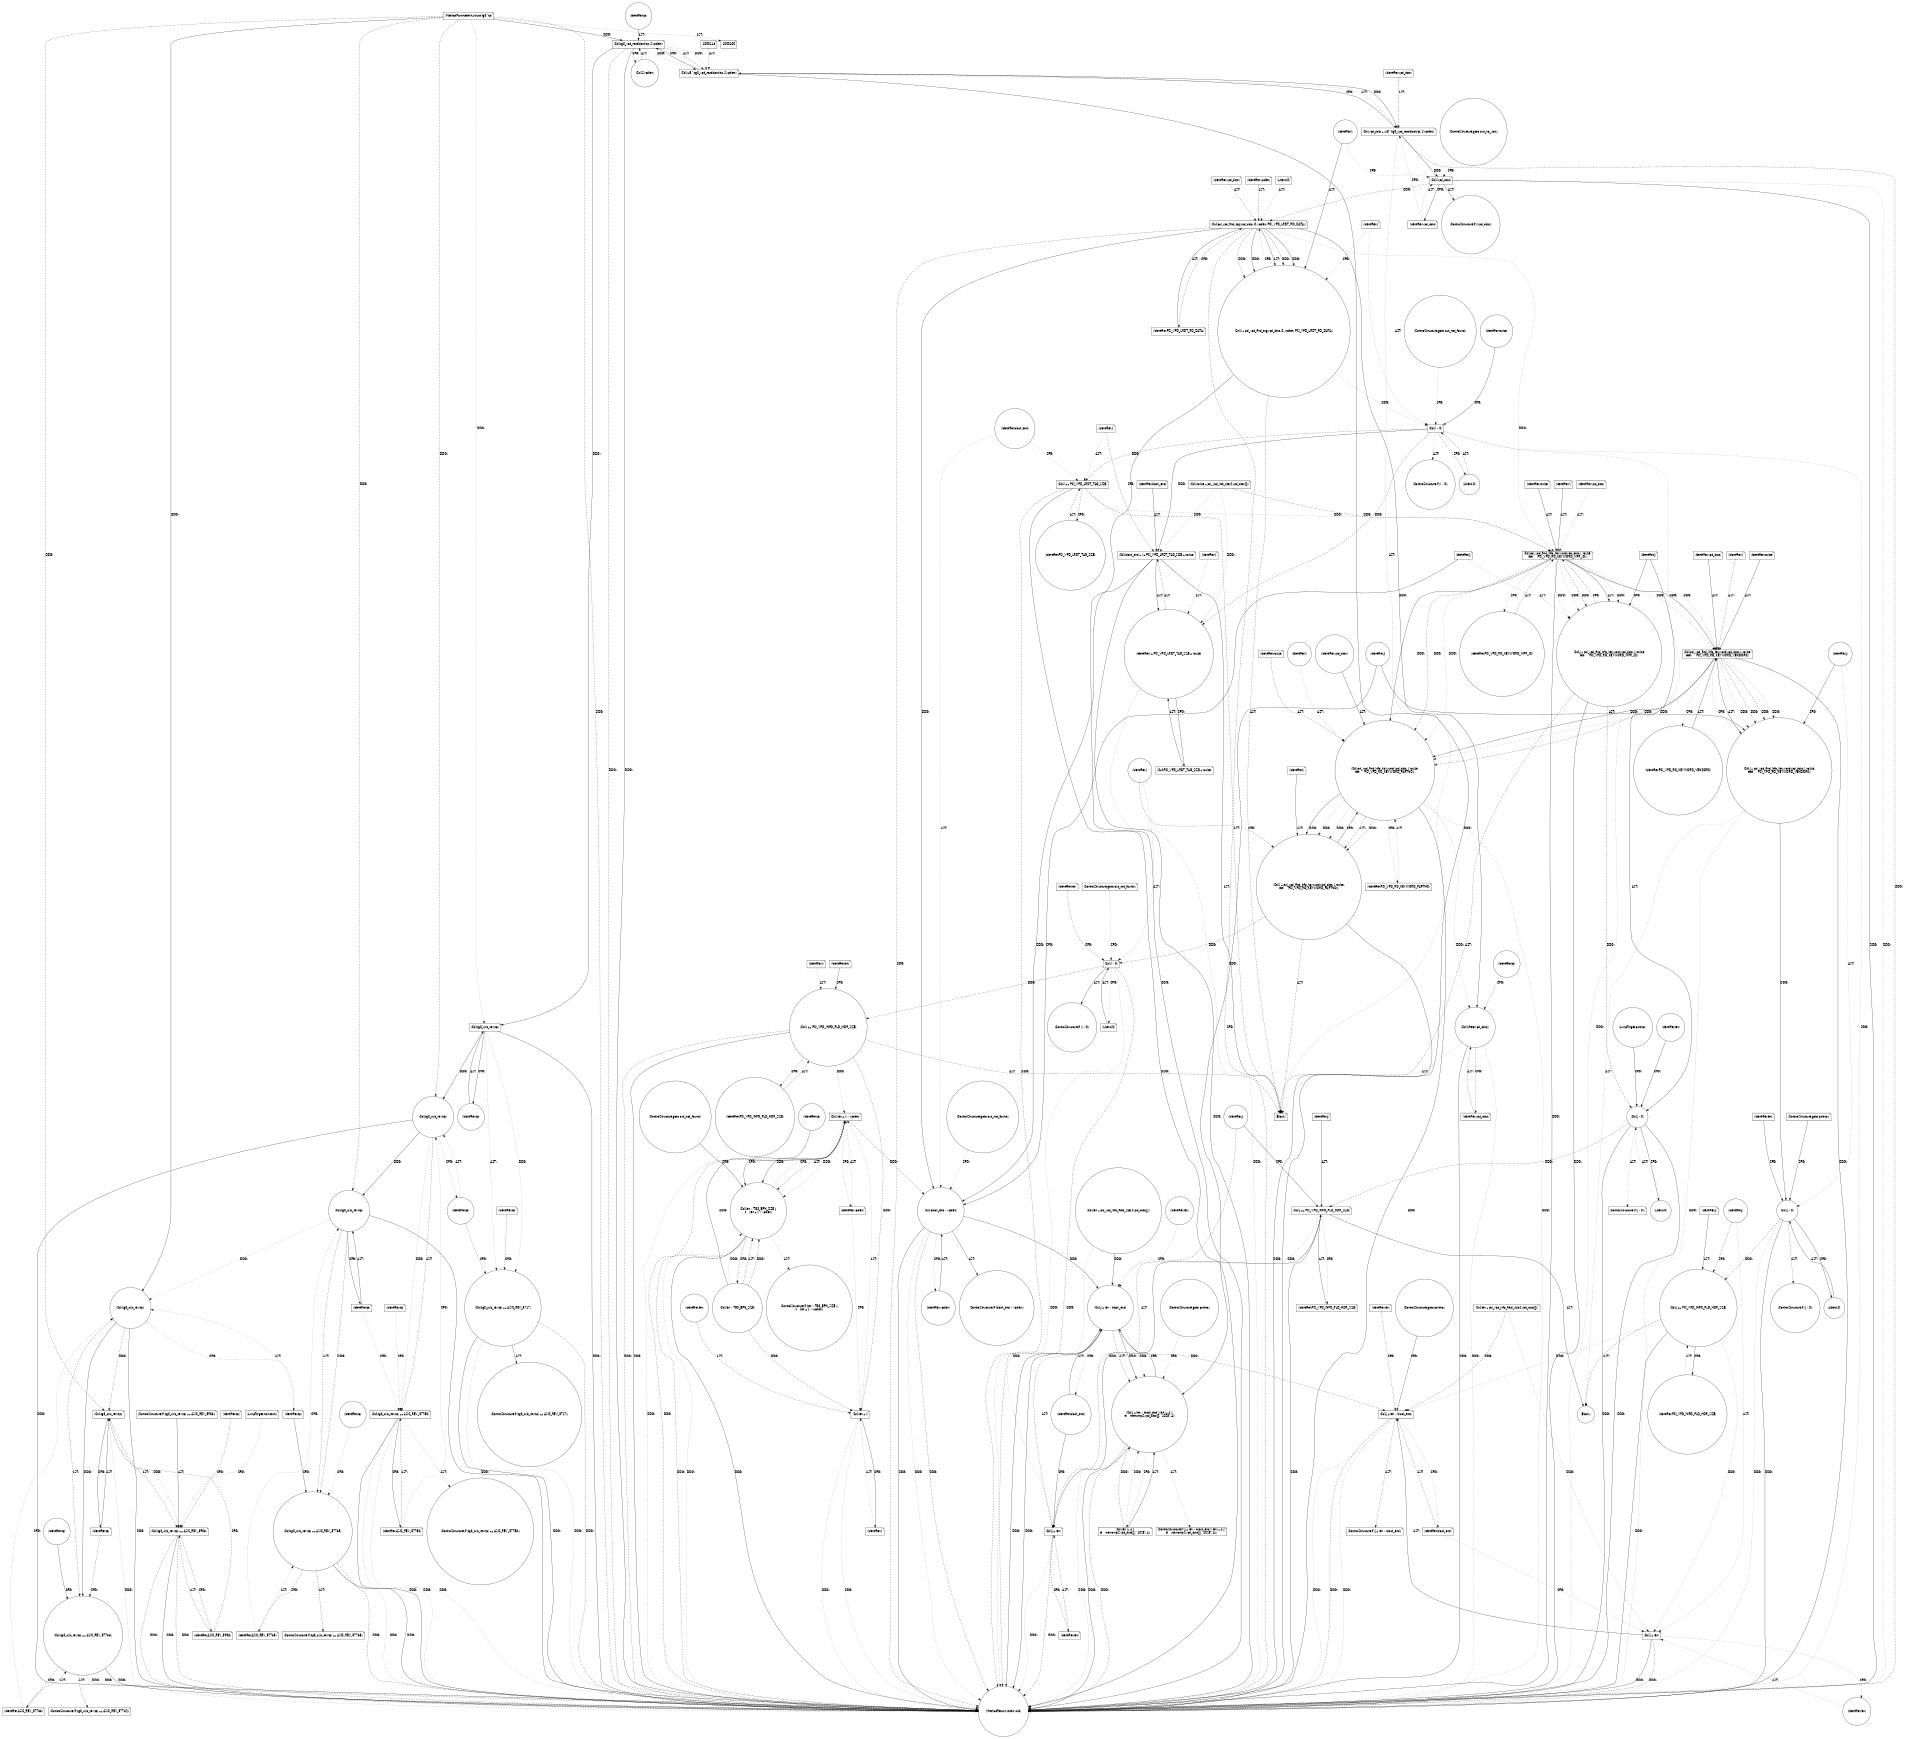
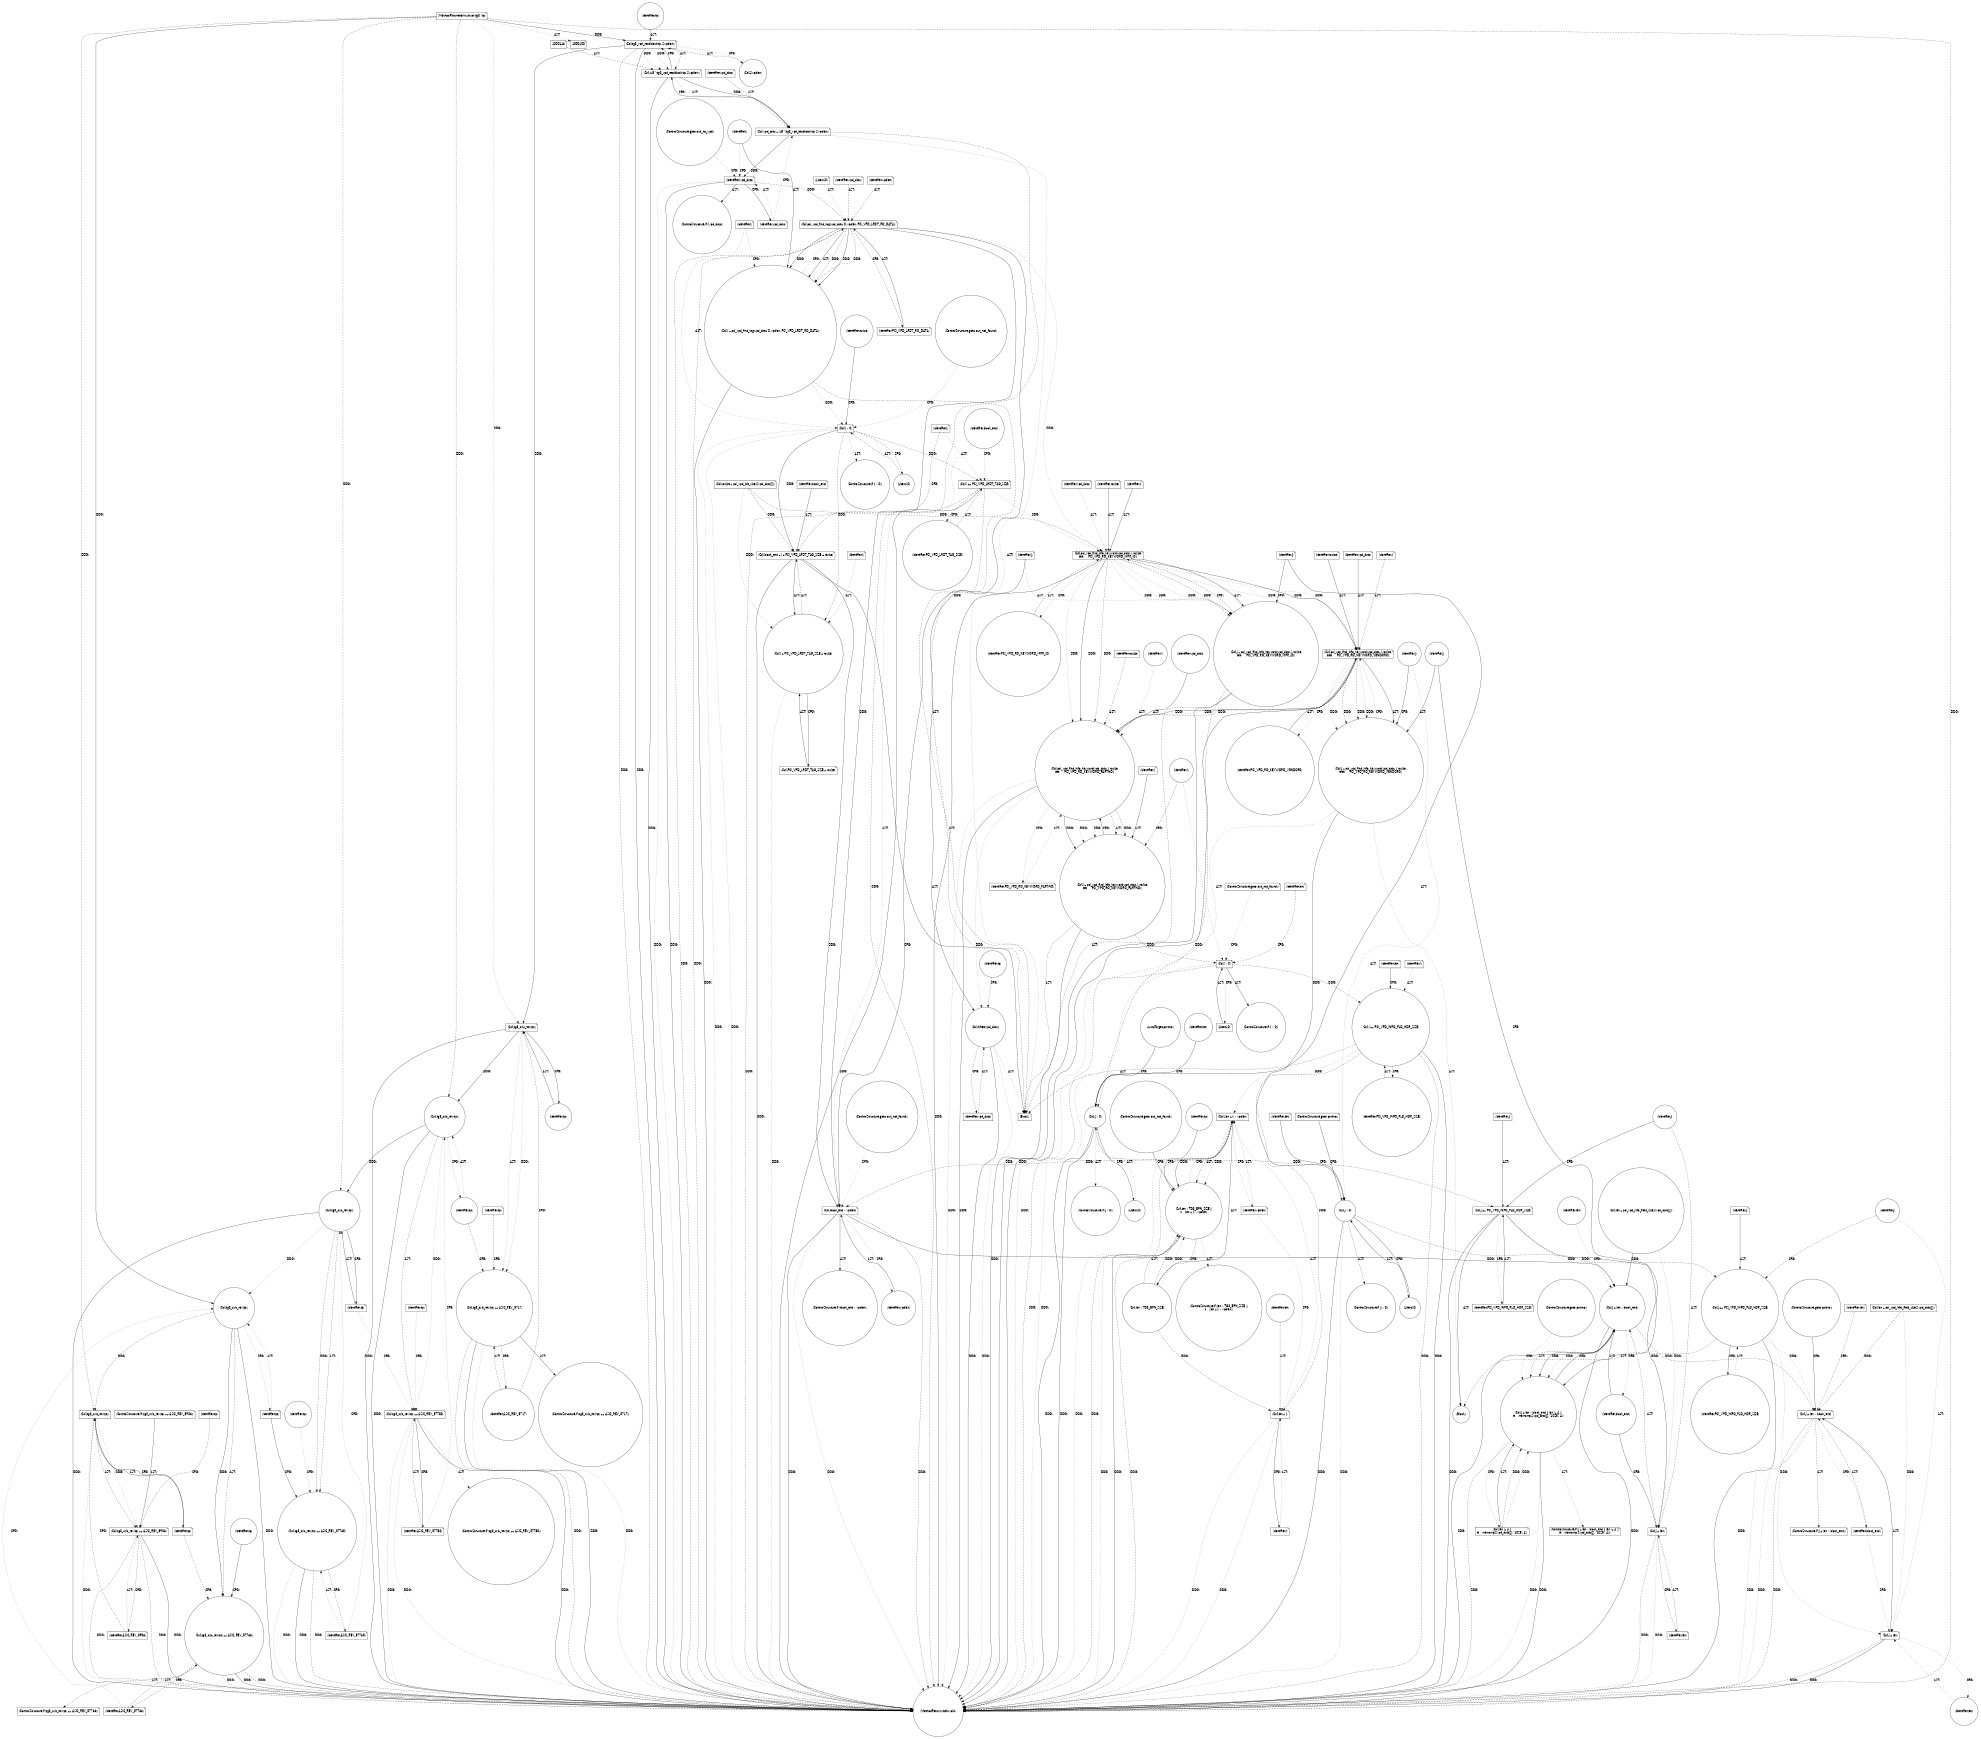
node "(Call,!vpd_data)": label "(Call,!vpd_data)" -> "(Identifier,!vpd_data)"
edge "(Call,rosize = pci_vpd_lrdt_size(&vpd_data[i]))" -> "(Call,block_end = i + PCI_VPD_LRDT_TAG_SIZE + rosize)": style dotted -> dashed
node "(Identifier,i + PCI_VPD_LRDT_TAG_SIZE + rosize)": label "(Identifier,i + PCI_VPD_LRDT_TAG_SIZE + rosize)" -> "(Call,i + PCI_VPD_LRDT_TAG_SIZE + rosize)"
edge "(Call,len > TG3_BPN_SIZE)" -> "(Call,(len + i) > vpdlen)": label "DDG: " -> "AST: "
node "(Call,block_end > vpdlen)": shape circle -> note
node "(ControlStructure,if (j > 0))": shape note -> circle
node "(JumpTarget,nomatch:)": removed
node "(Identifier,ASIC_REV_5717)": added
edge "(Identifier,ASIC_REV_5906)" -> "(Call,tg3_asic_rev(tp) == ASIC_REV_5906)": style dashed -> dotted
node "(ControlStructure,if (tg3_asic_rev(tp) == ASIC_REV_57765))": removed
node "(ControlStructure,if (tg3_asic_rev(tp) == ASIC_REV_57762))": label "(ControlStructure,if (tg3_asic_rev(tp) == ASIC_REV_57762))" -> "(ControlStructure,if (tg3_asic_rev(tp) == ASIC_REV_57766))"
